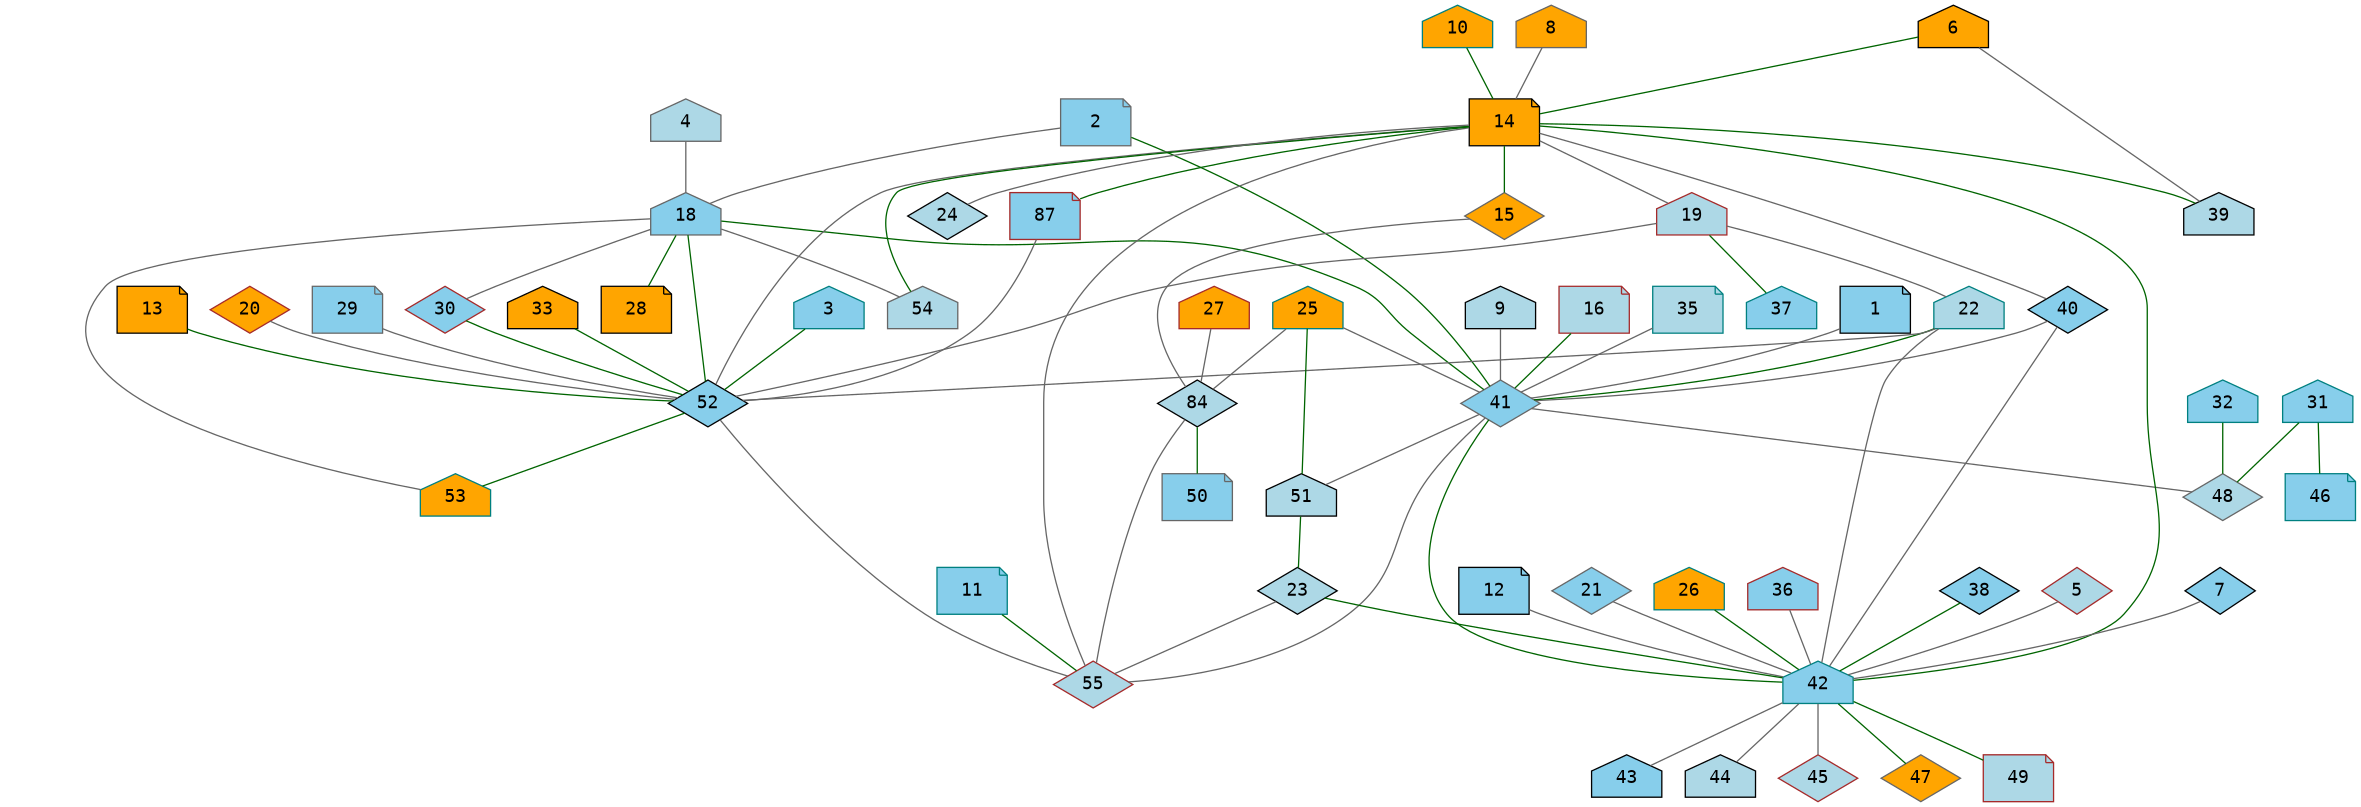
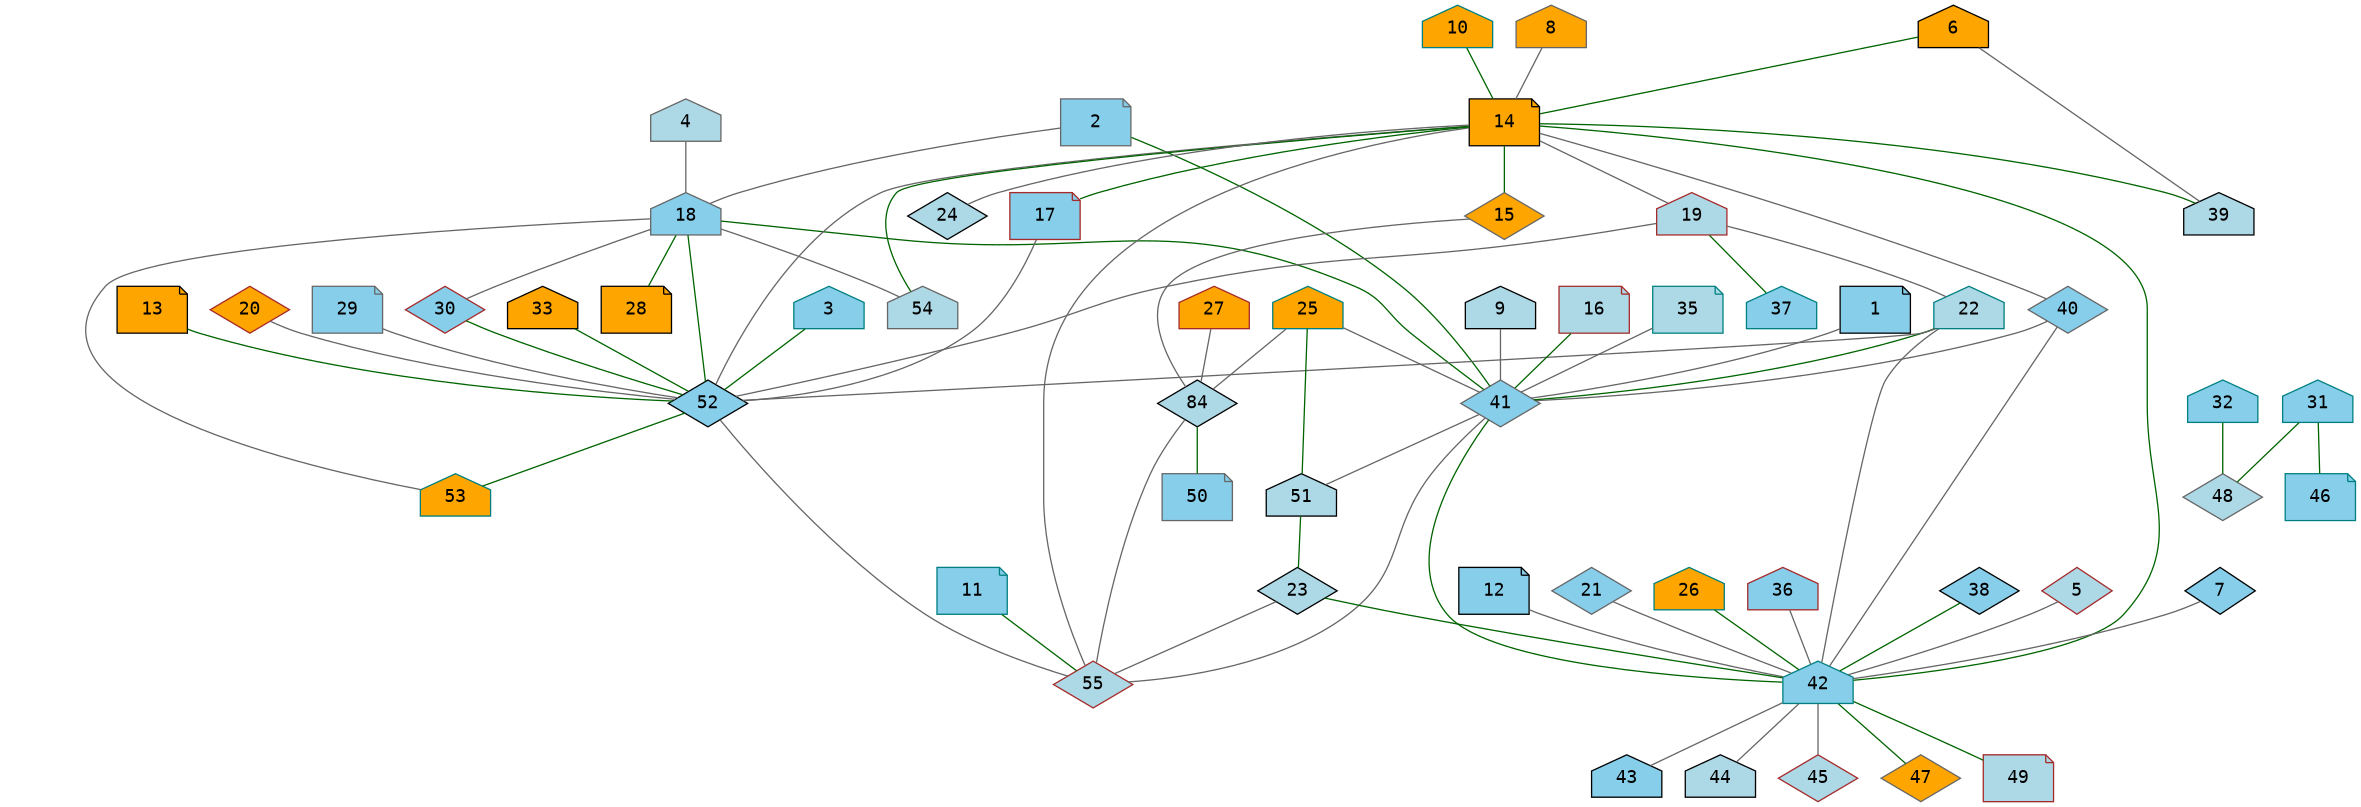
node "87": label "87" -> "17"
node "40": color black -> gray40
edge "41" -- "48": removed
